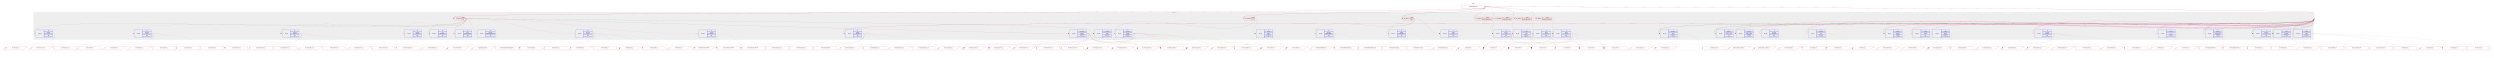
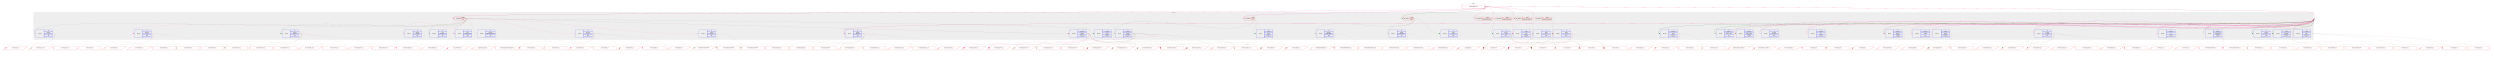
node "dev-python/docutils-0.11": added
